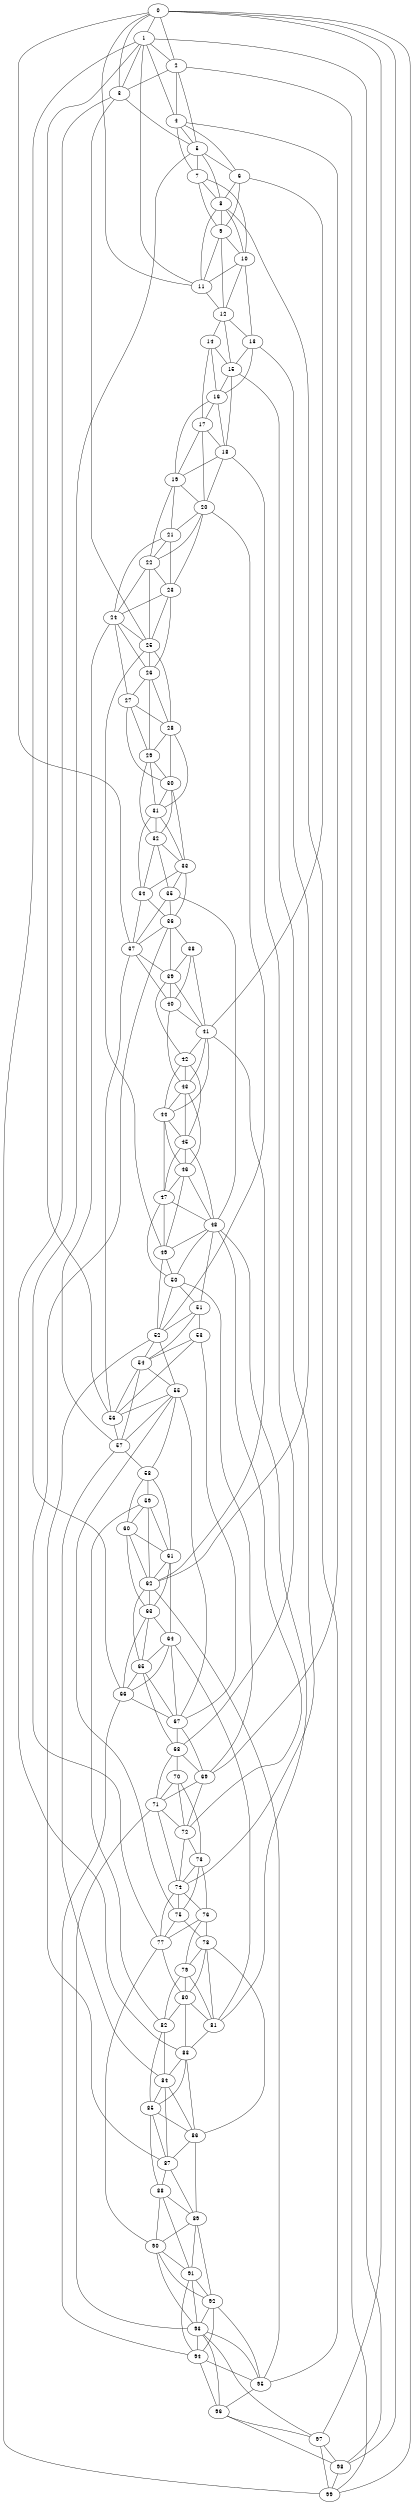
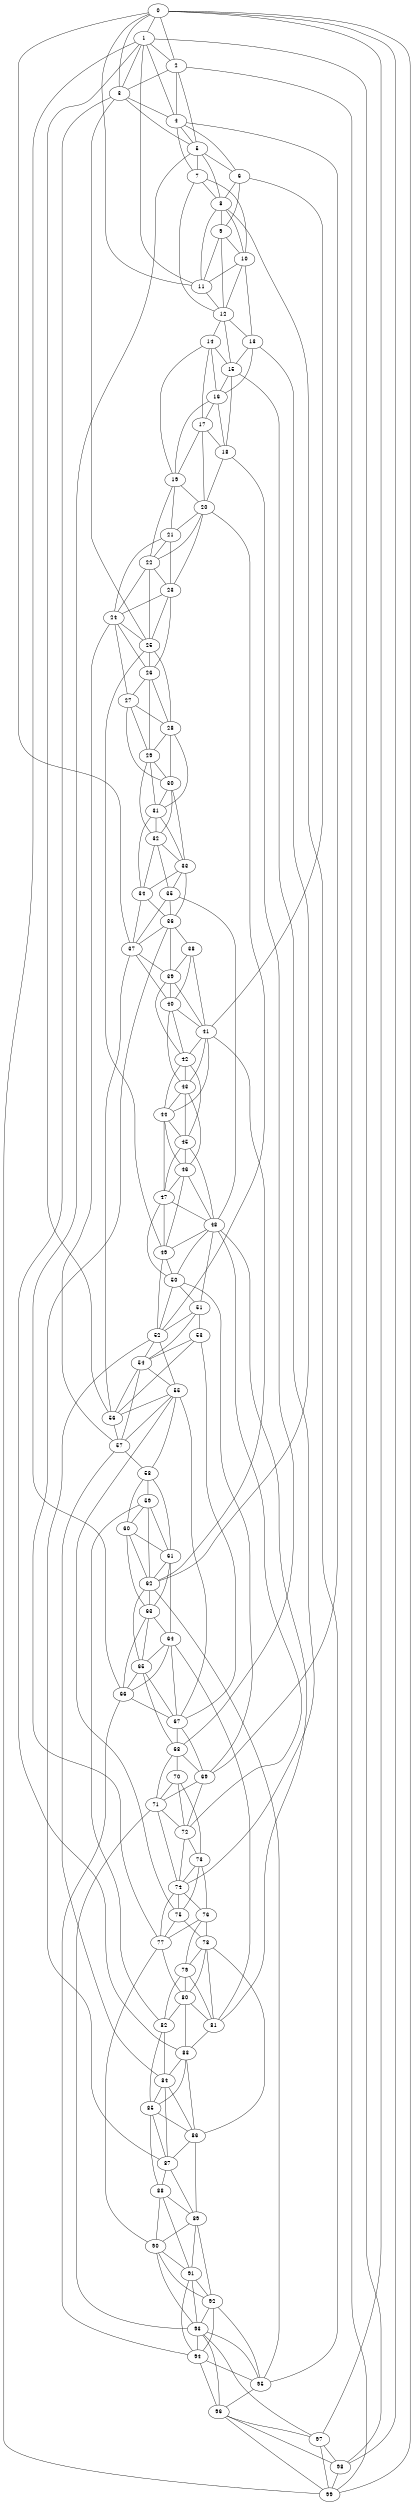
edge "3" -- "4": added
edge "7" -- "9": now "7" -- "12"
edge "18" -- "19": now "14" -- "19"
edge "40" -- "42": added
edge "96" -- "99": added
